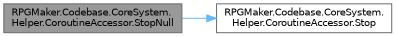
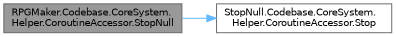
node "RPGMaker.Codebase.CoreSystem. Helper.CoroutineAccessor.Stop": label "RPGMaker.Codebase.CoreSystem. Helper.CoroutineAccessor.Stop" -> "StopNull.Codebase.CoreSystem. Helper.CoroutineAccessor.Stop"
